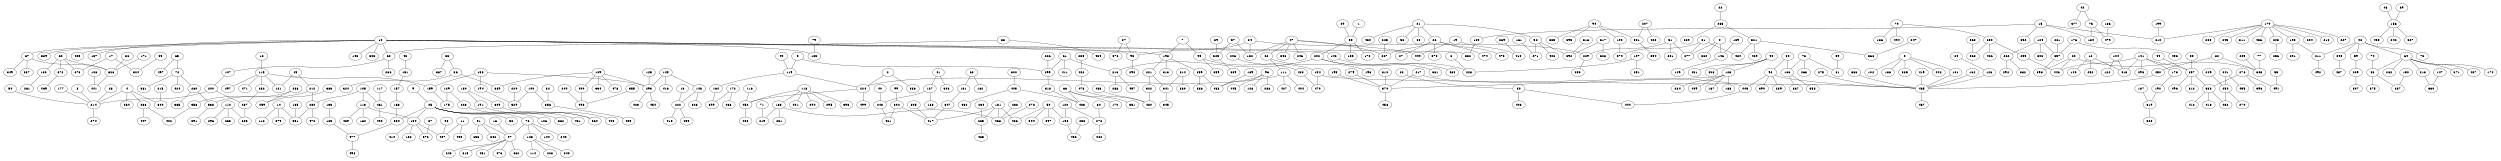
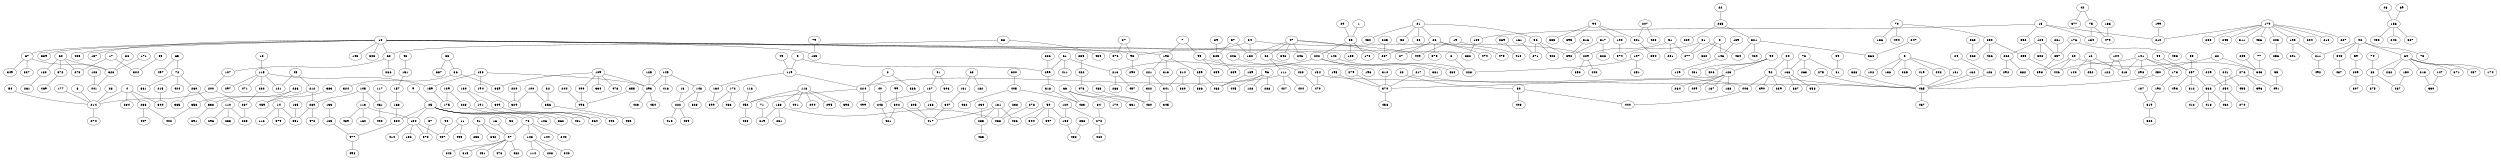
node "440": added
